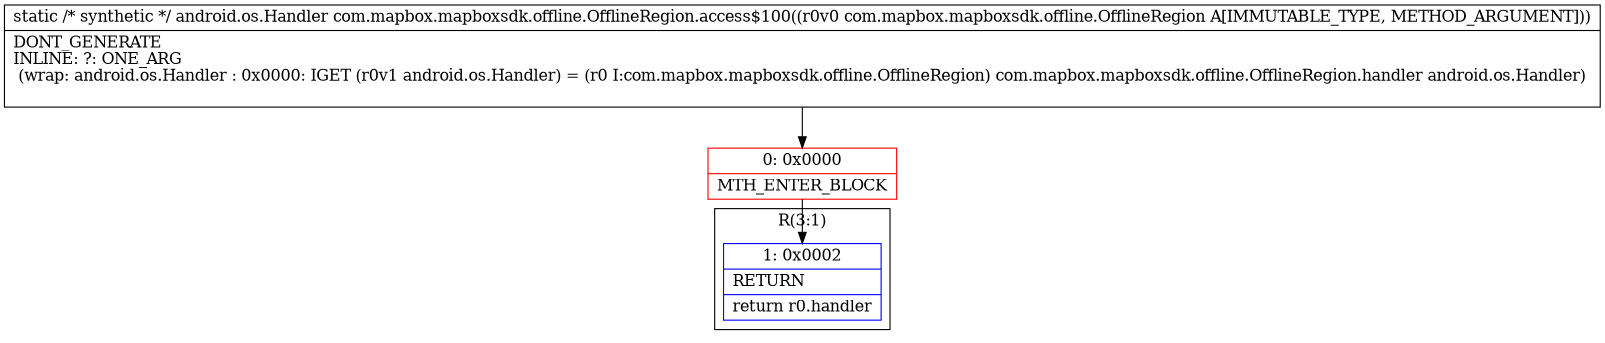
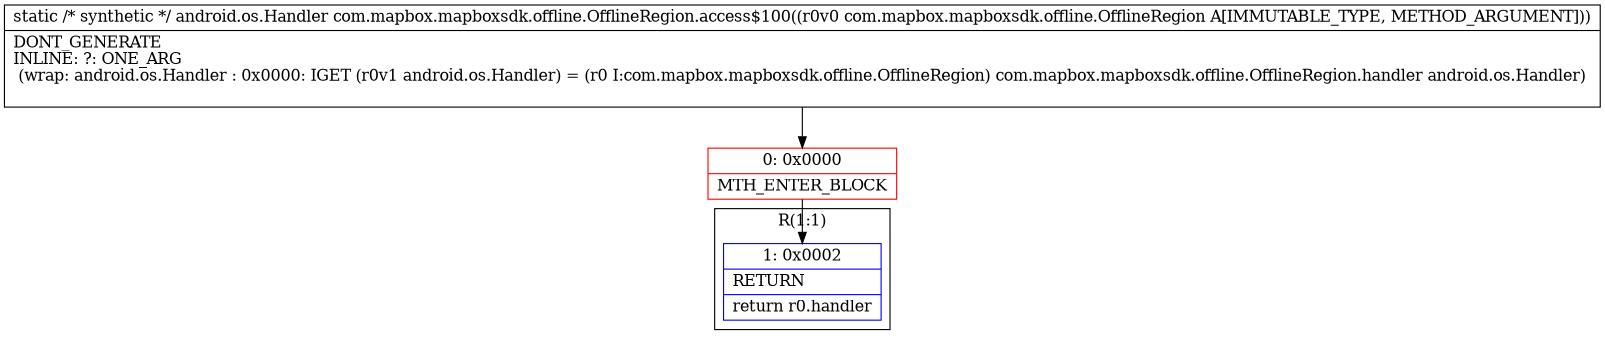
cluster "R(3:1)": label "R(3:1)" -> "R(1:1)"
